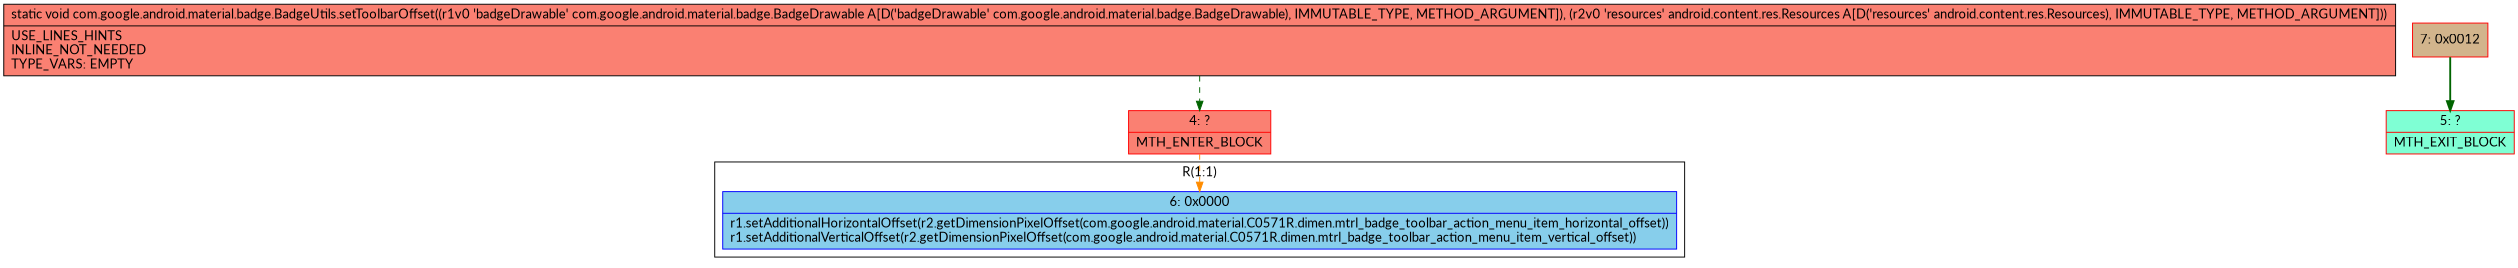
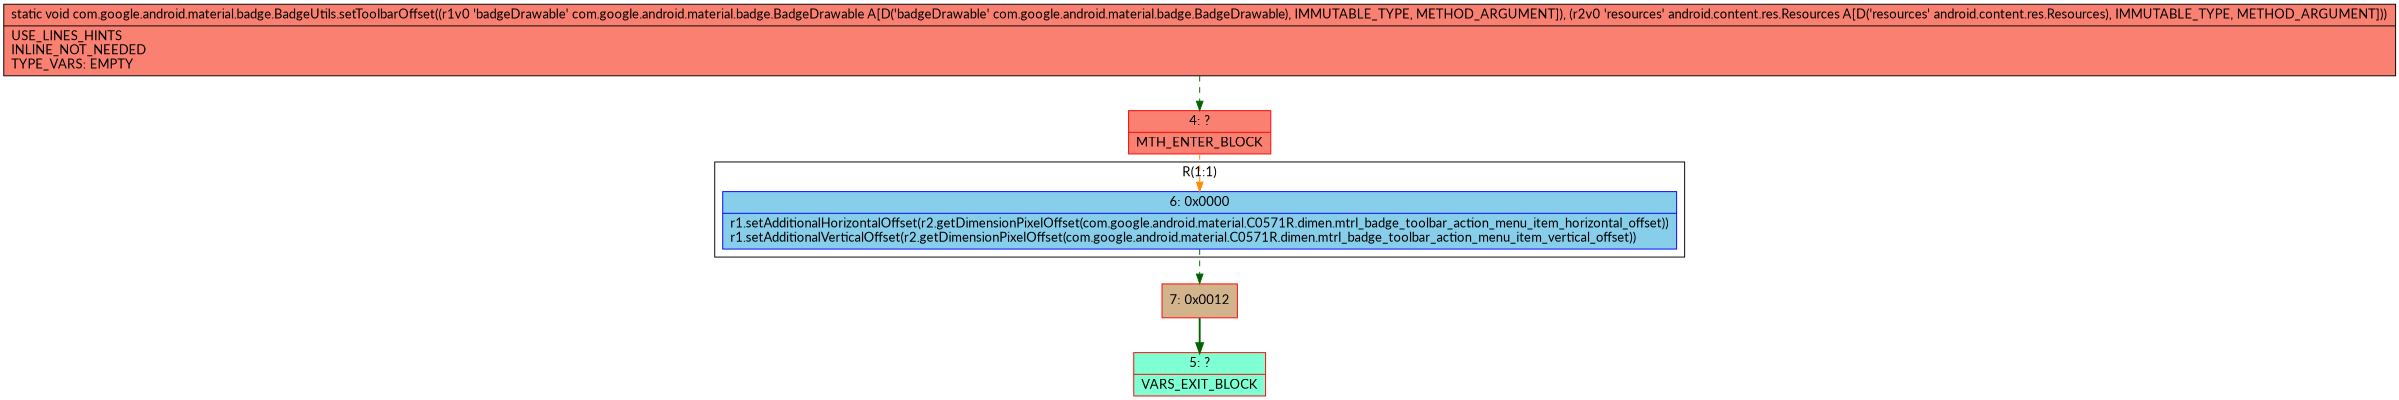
node "5: ?": text "MTH_EXIT_BLOCK" -> "VARS_EXIT_BLOCK"
edge "6: 0x0000" -> "7: 0x0012": added
